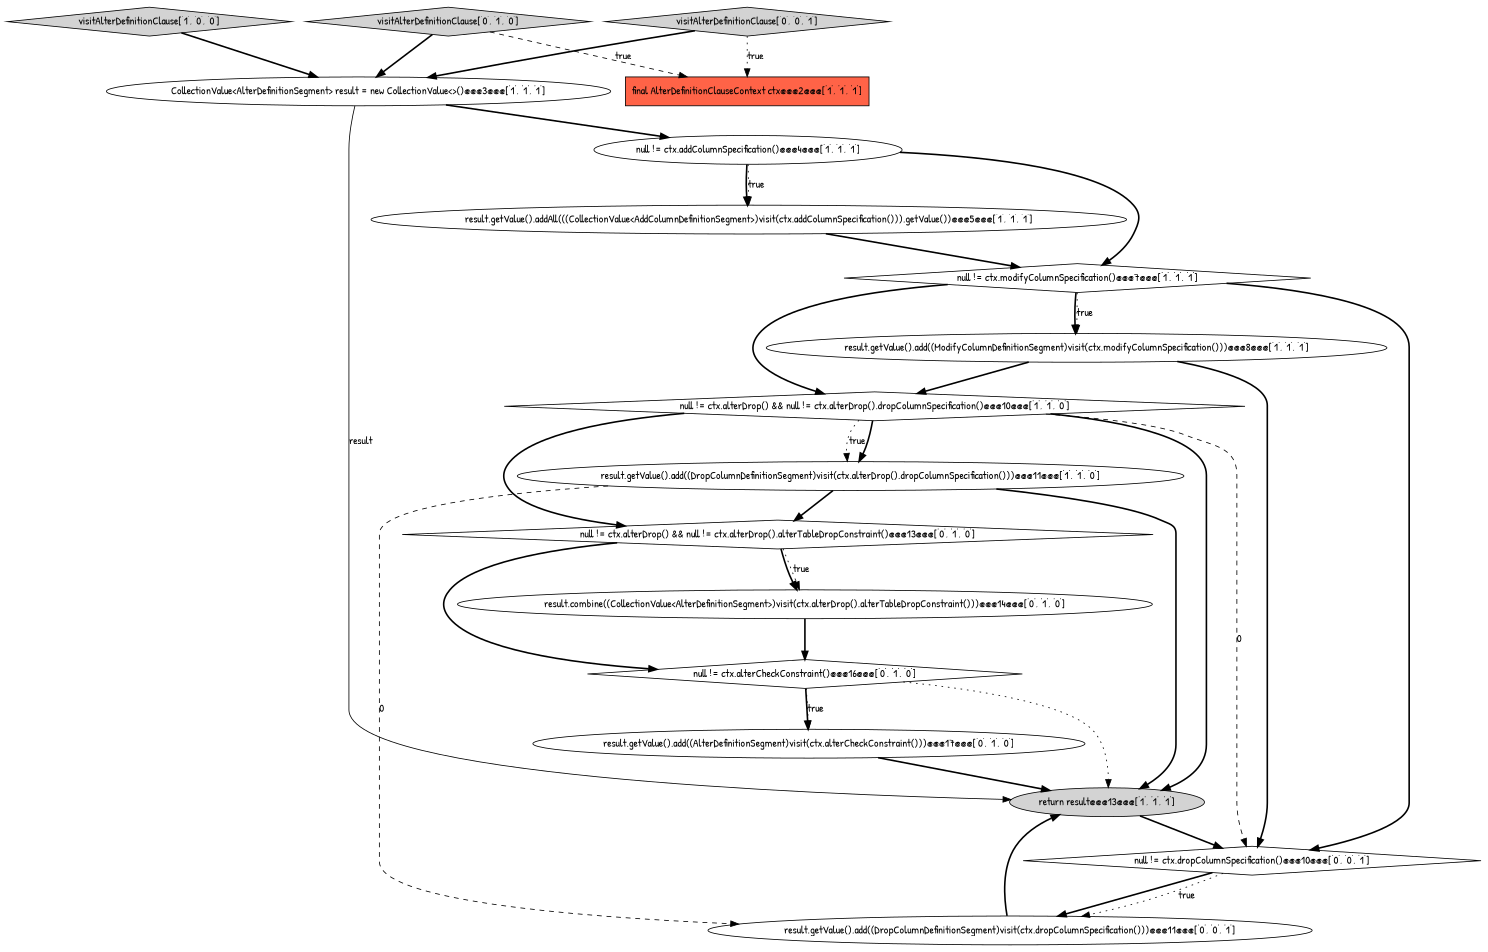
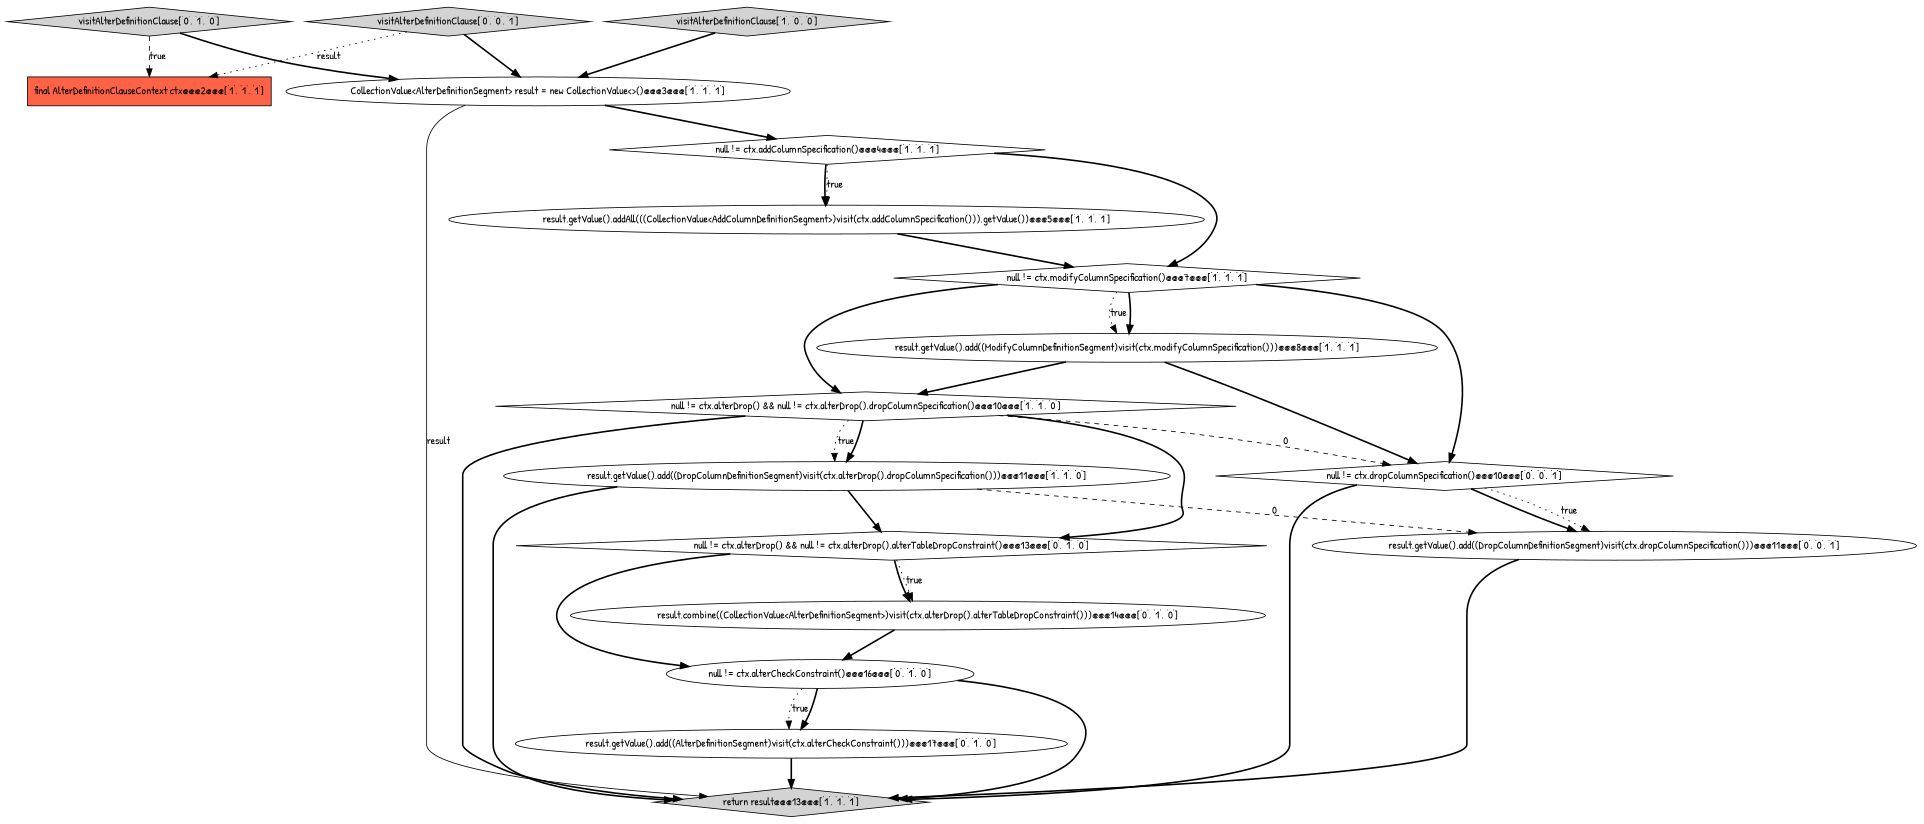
edge "visitAlterDefinitionClause['0', '0', '1']" -> "final AlterDefinitionClauseContext ctx@@@2@@@['1', '1', '1']": label "true" -> "result"
node "null != ctx.addColumnSpecification()@@@4@@@['1', '1', '1']": shape ellipse -> diamond
node "null != ctx.alterCheckConstraint()@@@16@@@['0', '1', '0']": shape diamond -> ellipse
edge "null != ctx.alterCheckConstraint()@@@16@@@['0', '1', '0']" -> "return result@@@13@@@['1', '1', '1']": style dotted -> bold
node "return result@@@13@@@['1', '1', '1']": shape ellipse -> diamond
edge "return result@@@13@@@['1', '1', '1']" -> "null != ctx.dropColumnSpecification()@@@10@@@['0', '0', '1']": reversed
